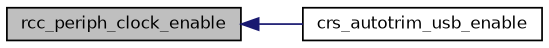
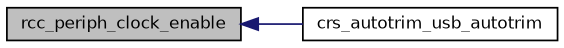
node "crs_autotrim_usb_enable": label "crs_autotrim_usb_enable" -> "crs_autotrim_usb_autotrim"
